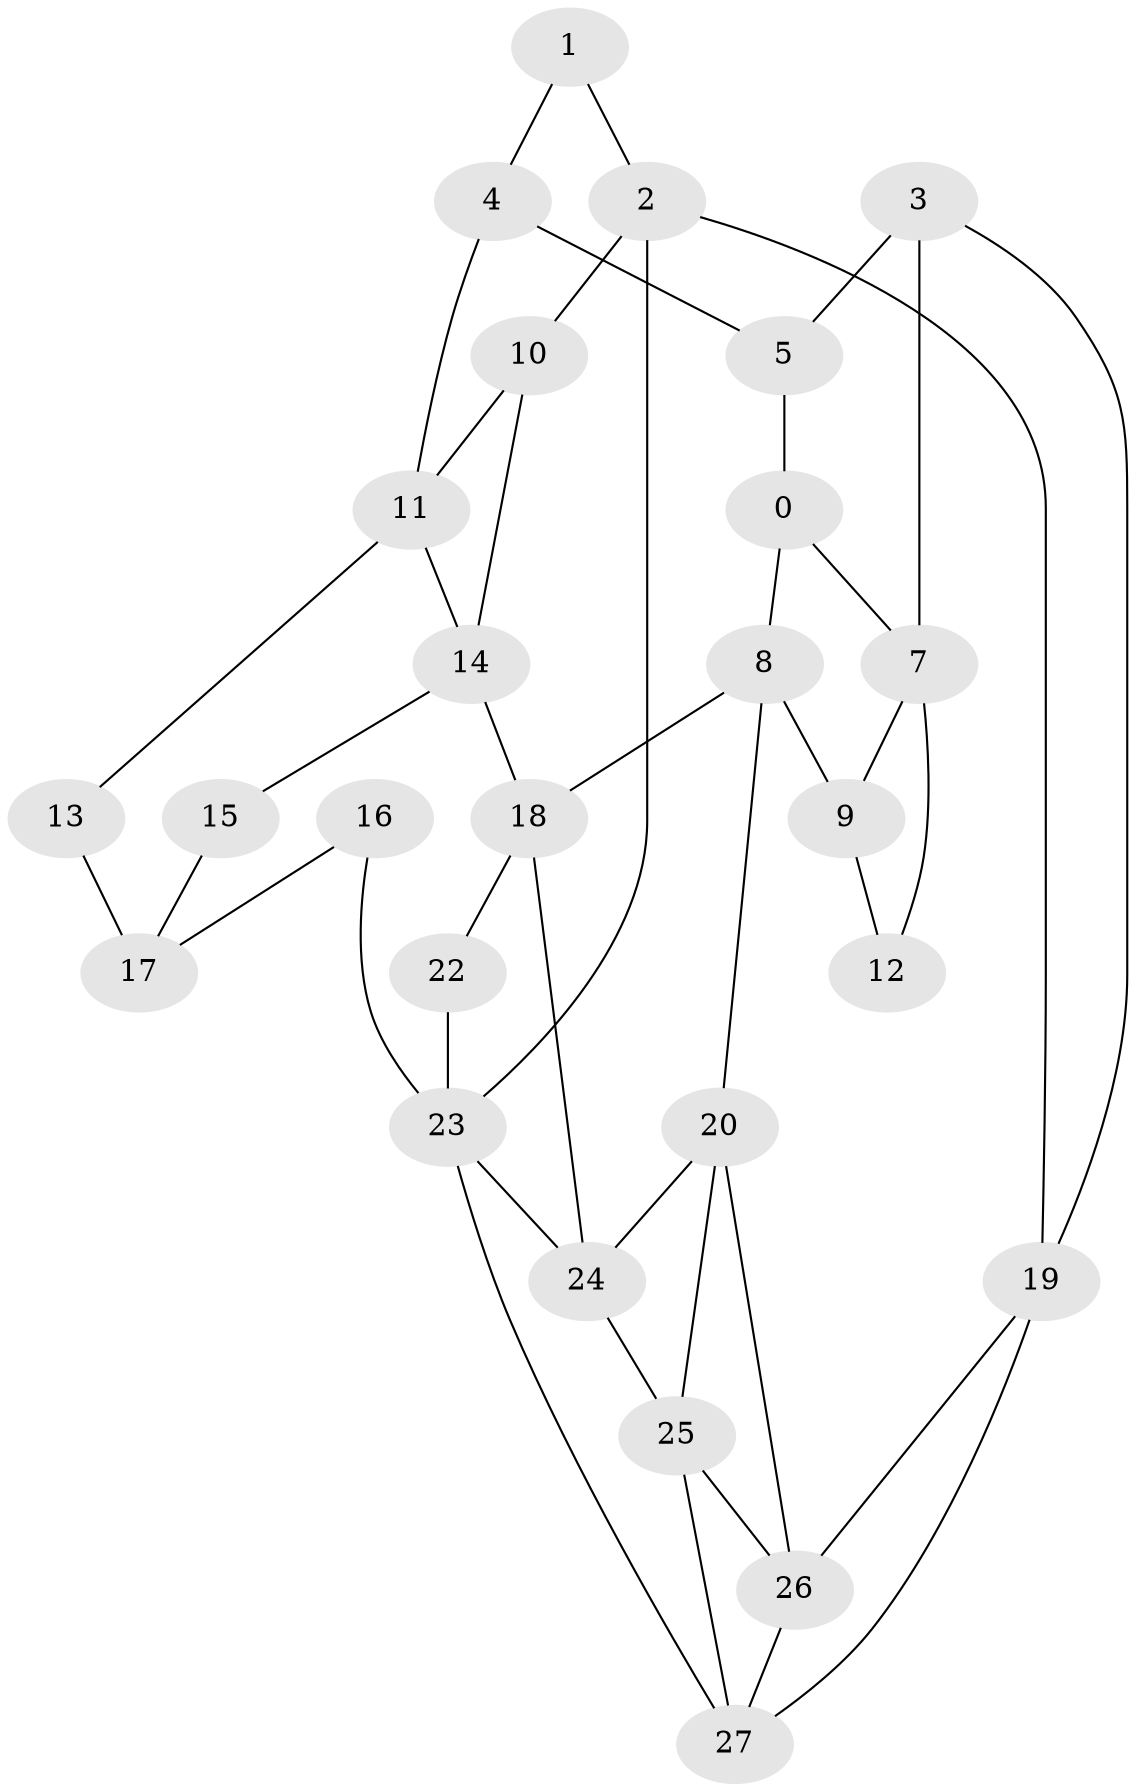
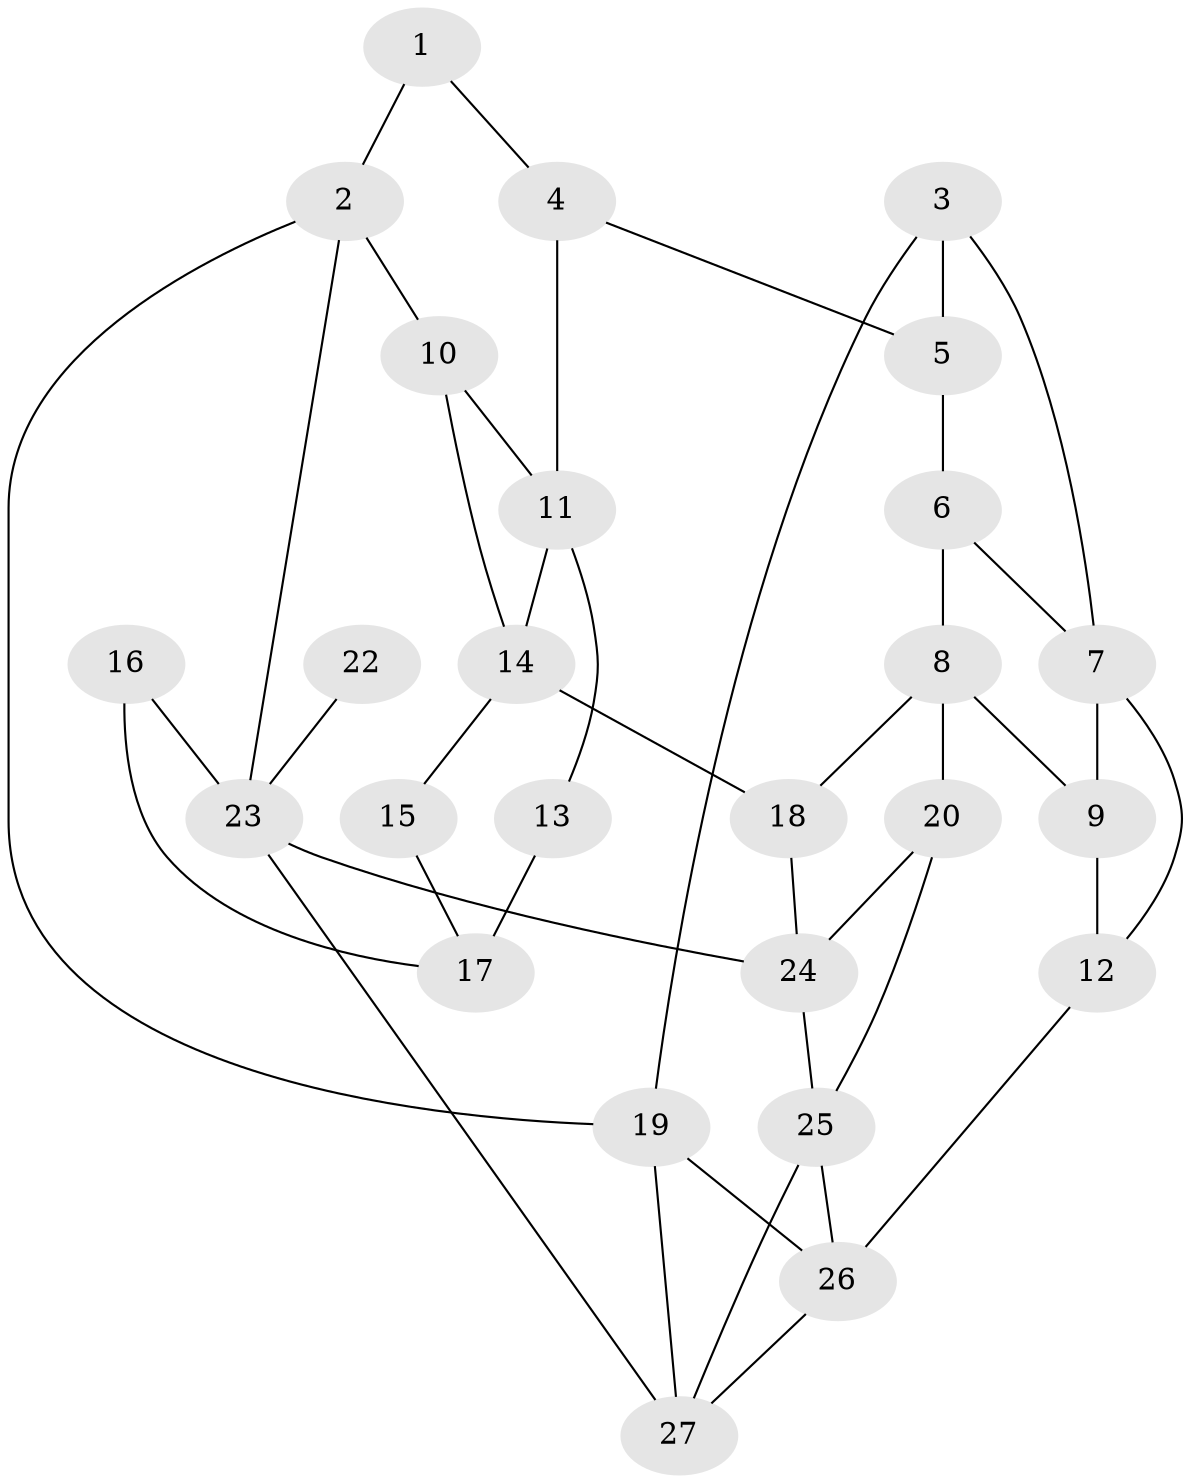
node "0": label "0" -> "6"
edge "18" -- "22": removed
edge "20" -- "26": now "12" -- "26"
